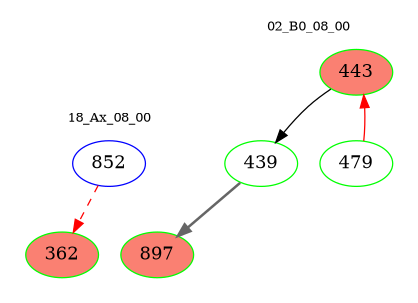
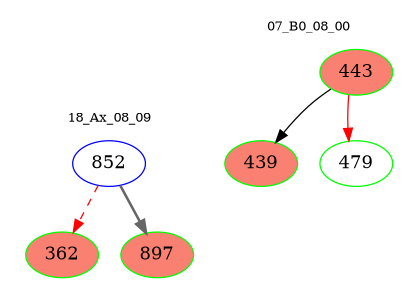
cluster "02_B0_08_00": label "02_B0_08_00" -> "07_B0_08_00"
cluster "18_Ax_08_00": label "18_Ax_08_00" -> "18_Ax_08_09"
edge "479" -> "443": reversed
node "439": fillcolor white -> salmon
edge "439" -> "897": now "852" -> "897"
